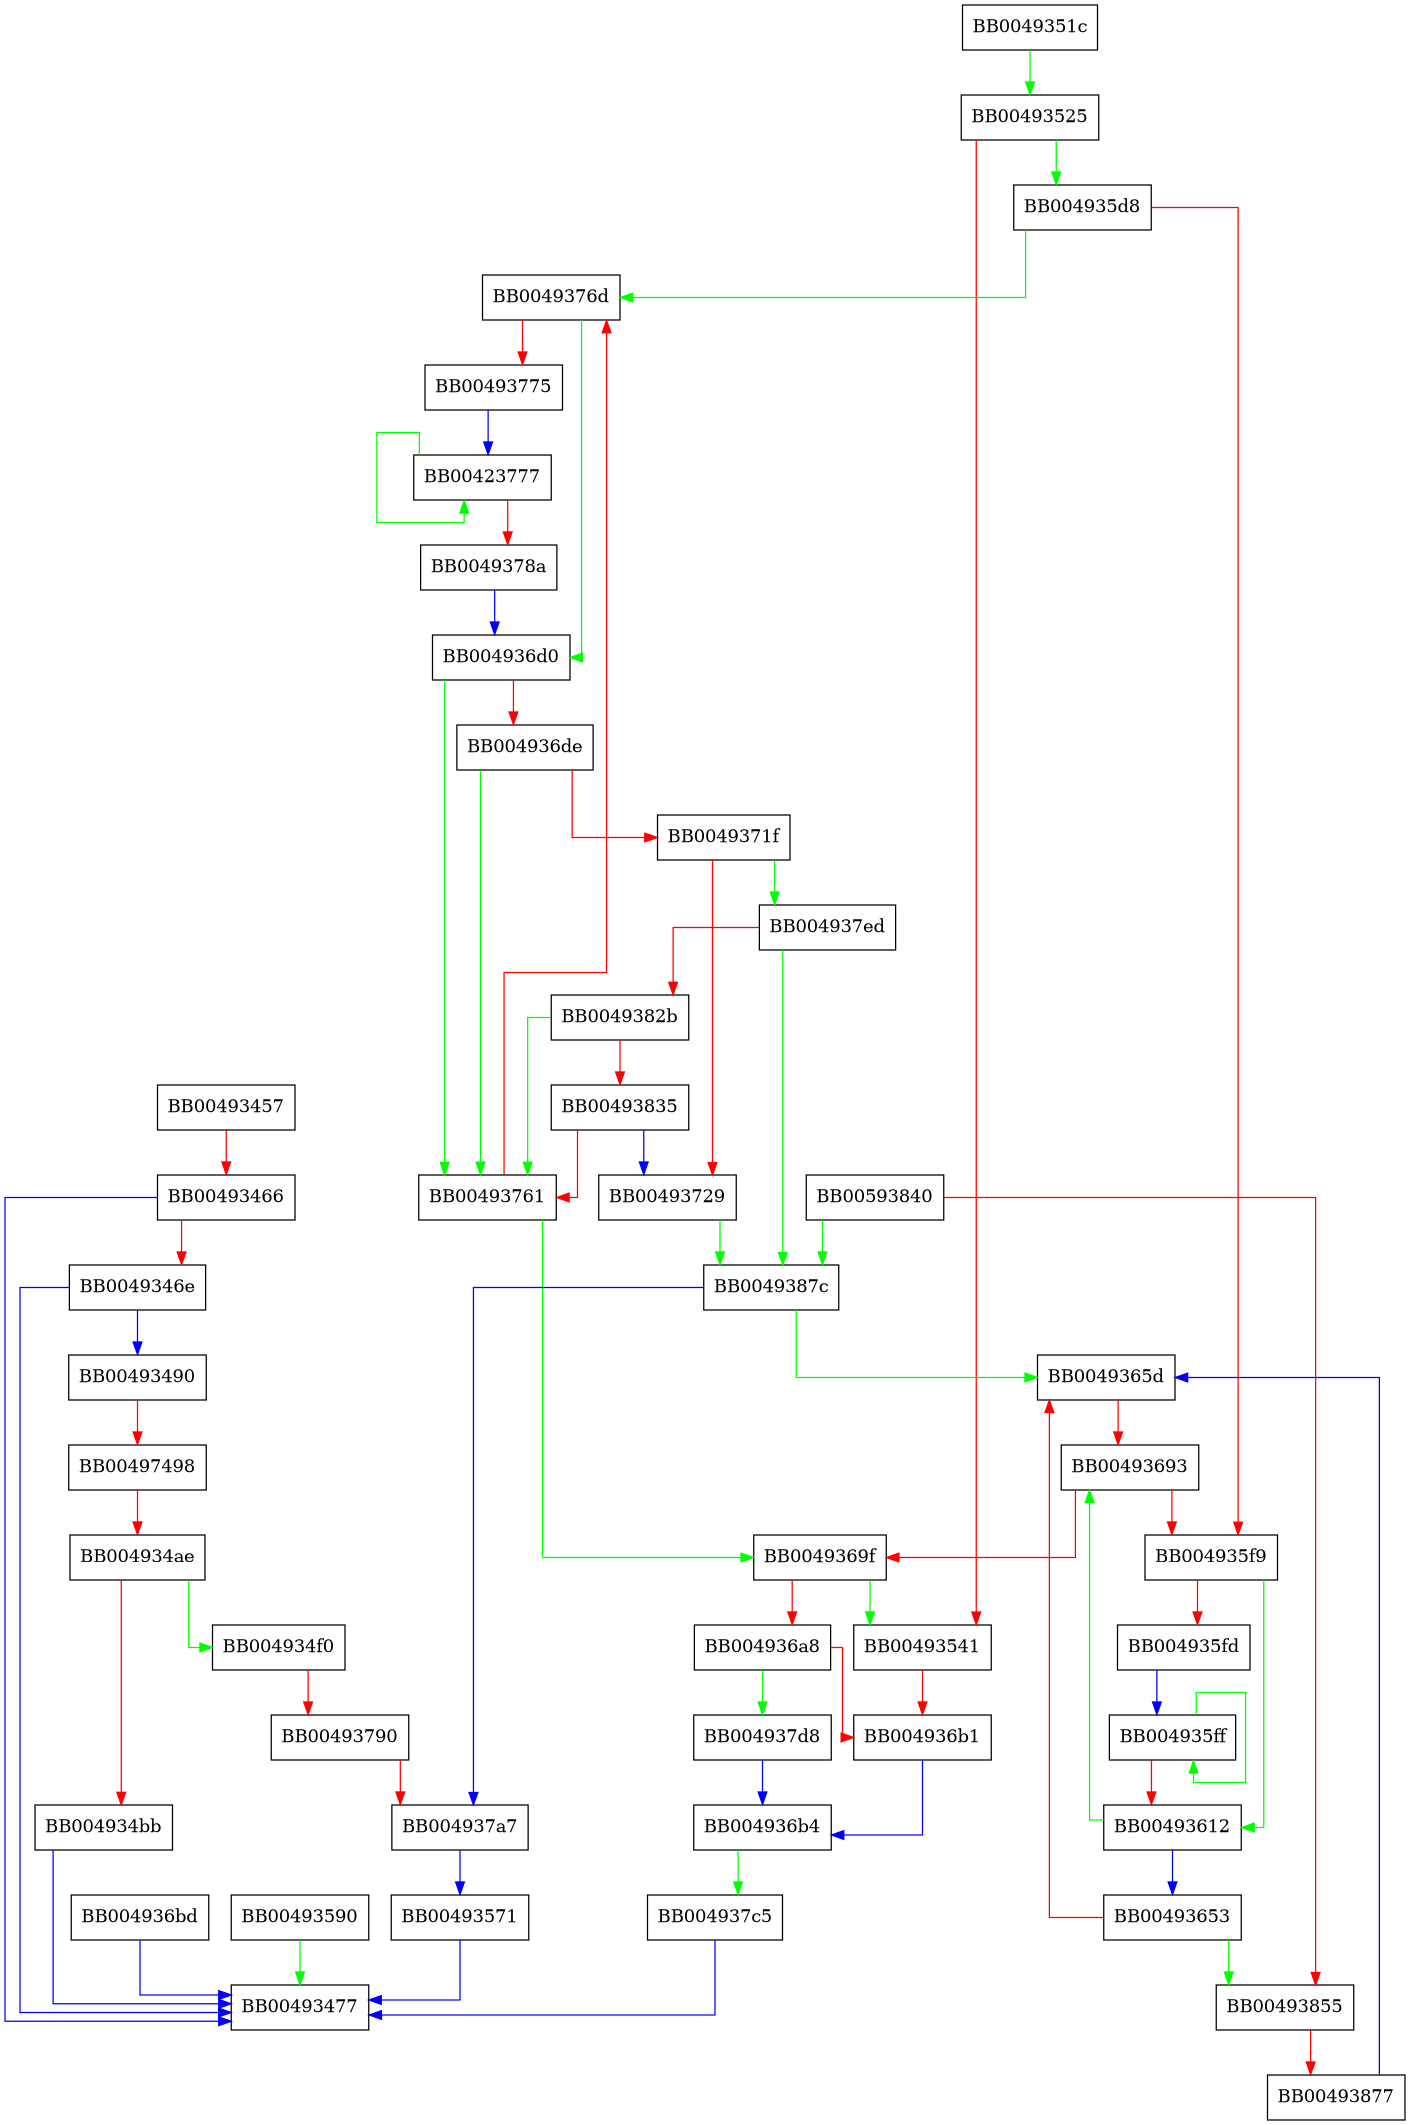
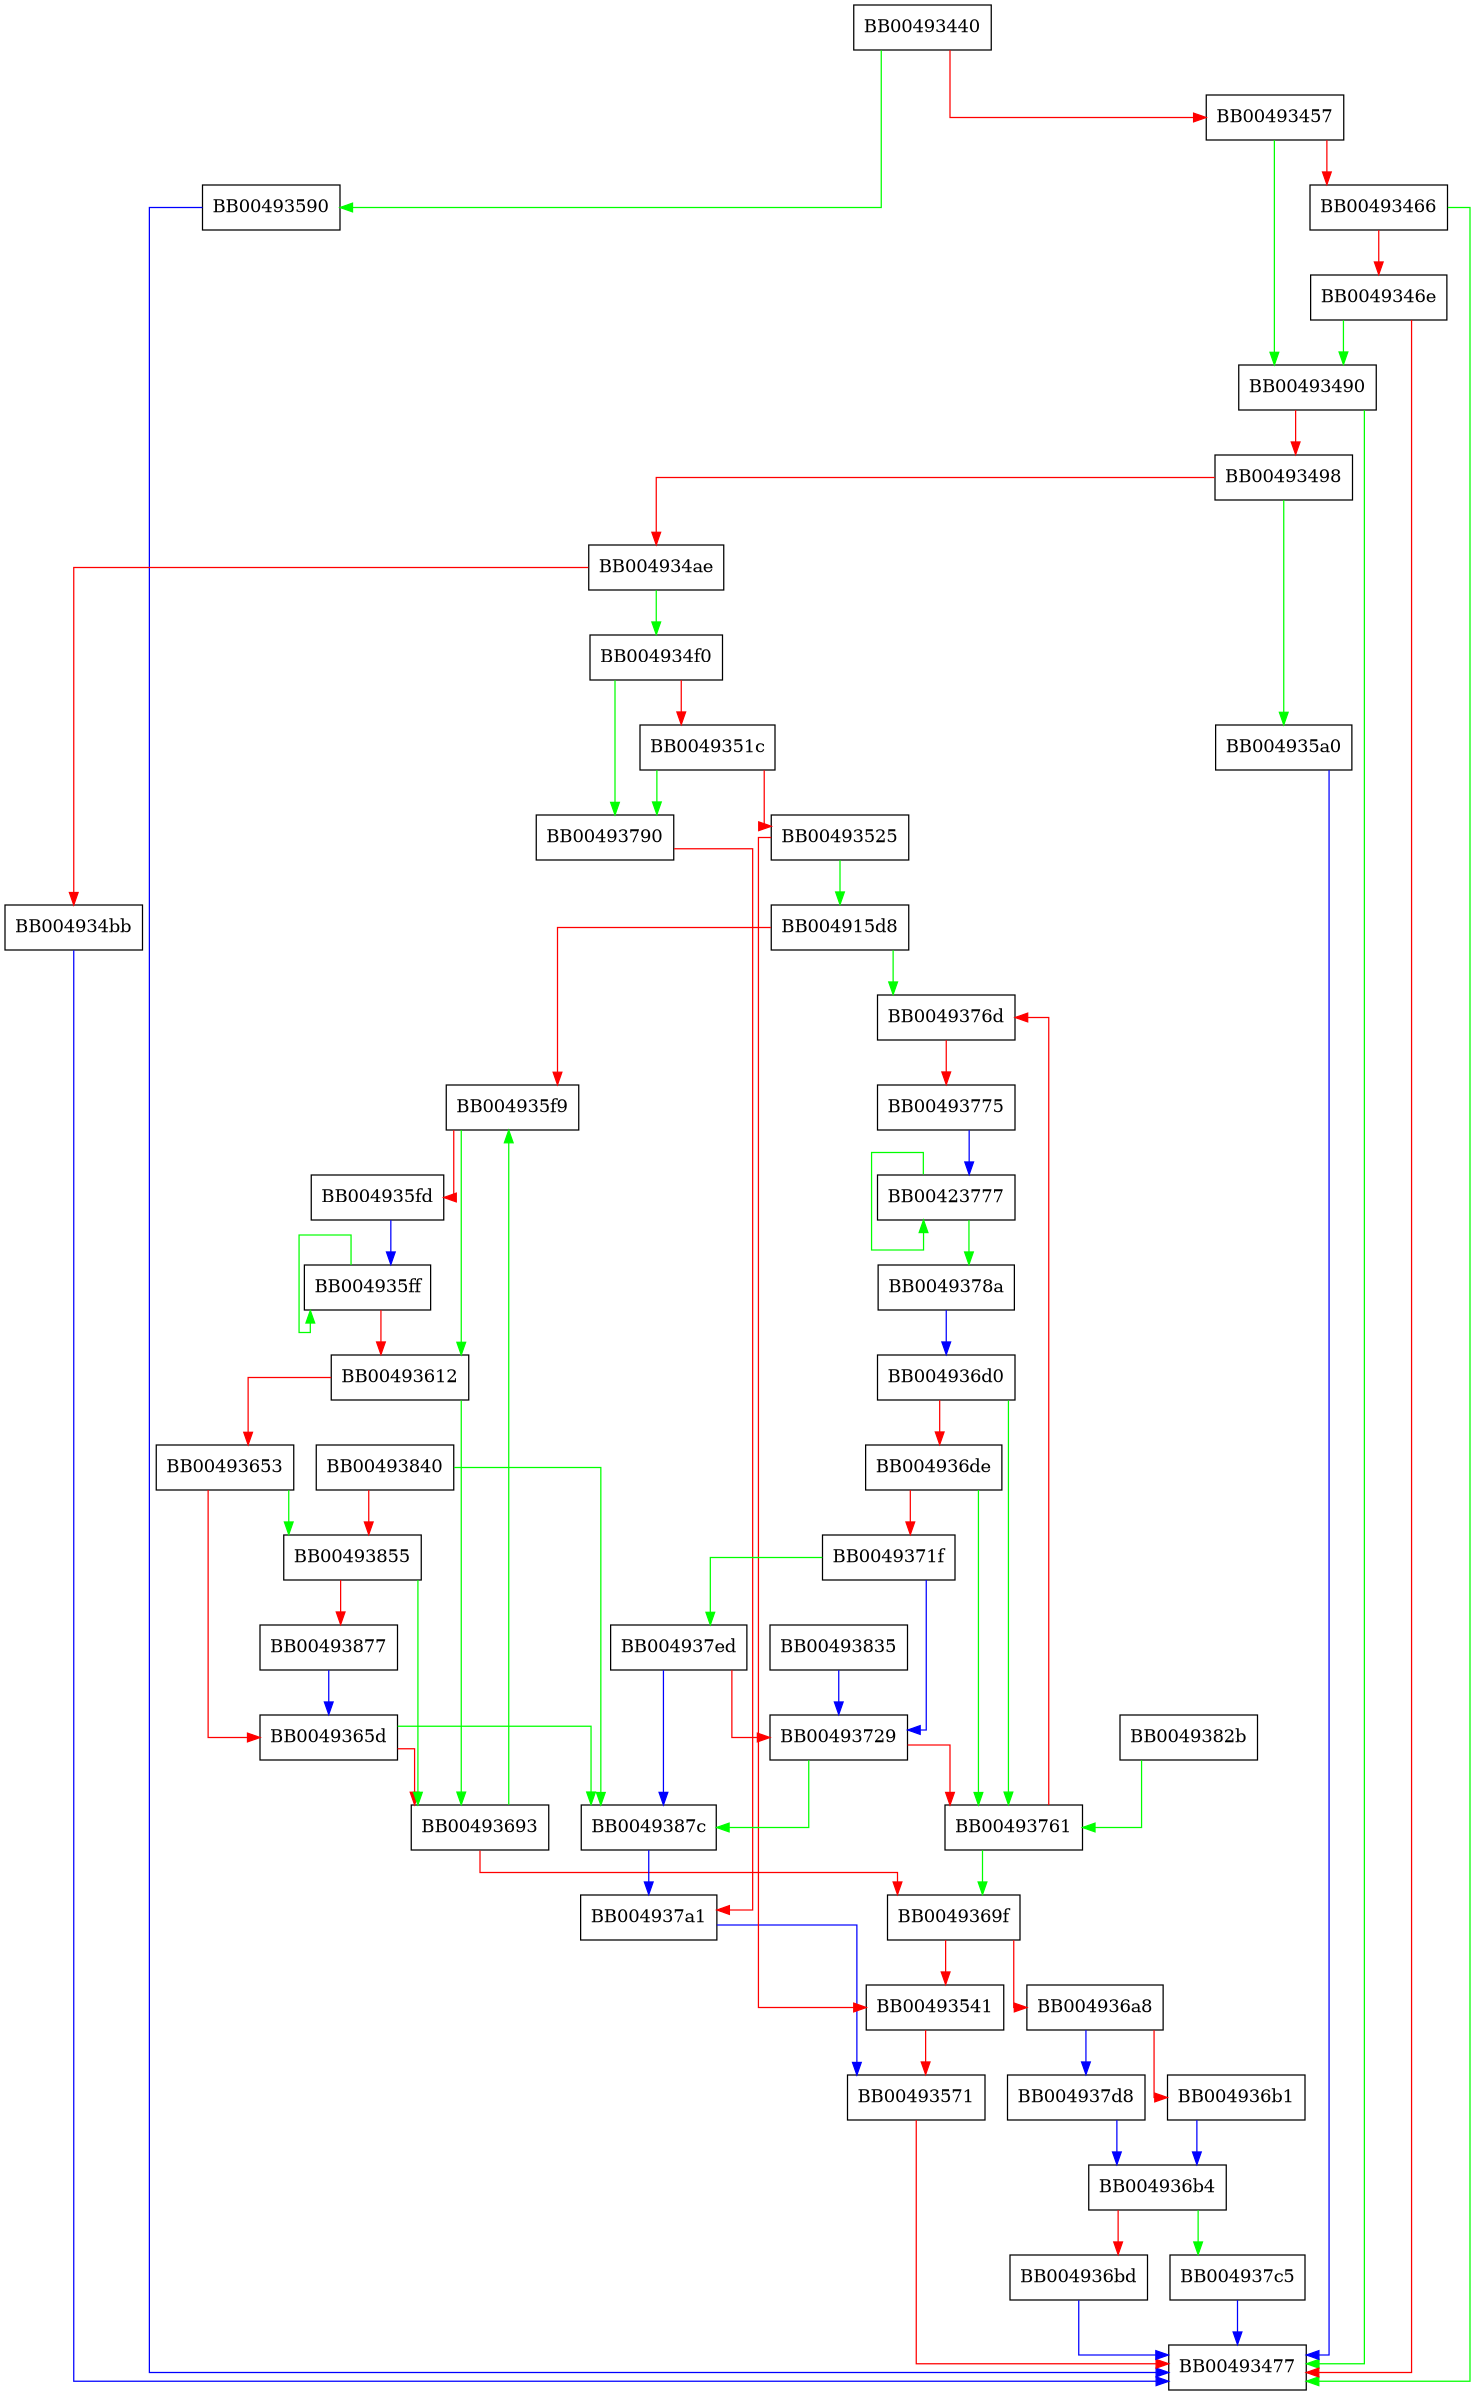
node "BB00493440": added
edge "BB0049351c" -> "BB00493525": color green -> red
node "BB004935d8": label "BB004935d8" -> "BB004915d8"
edge "BB00493457" -> "BB00493490": added
edge "BB0049376d" -> "BB004936d0": removed
edge "BB00423777" -> "BB0049378a": color red -> green
edge "BB004934f0" -> "BB0049351c": added
node "BB004935a0": added
edge "BB0049351c" -> "BB00493790": added
edge "BB004937ed" -> "BB0049382b": now "BB004937ed" -> "BB00493729"
edge "BB0049371f" -> "BB00493729": color red -> blue
edge "BB0049382b" -> "BB00493835": removed
edge "BB004937ed" -> "BB0049387c": color green -> blue
edge "BB00493835" -> "BB00493761": now "BB00493729" -> "BB00493761"
node "BB00593840": label "BB00593840" -> "BB00493840"
edge "BB0049346e" -> "BB00493490": color blue -> green
edge "BB0049387c" -> "BB0049365d": reversed
edge "BB00493490" -> "BB00493477": added
node "BB00497498": label "BB00497498" -> "BB00493498"
edge "BB00493693" -> "BB004935f9": color red -> green
edge "BB0049369f" -> "BB00493541": color green -> red
edge "BB00493466" -> "BB00493477": color blue -> green
edge "BB004934f0" -> "BB00493790": color red -> green
edge "BB00493855" -> "BB00493693": added
edge "BB004936a8" -> "BB004937d8": color green -> blue
edge "BB00493541" -> "BB004936b1": now "BB00493541" -> "BB00493571"
edge "BB0049346e" -> "BB00493477": color blue -> red
node "BB004937a7": label "BB004937a7" -> "BB004937a1"
edge "BB00493612" -> "BB00493653": color blue -> red
edge "BB00493590" -> "BB00493477": color green -> blue
edge "BB00493571" -> "BB00493477": color blue -> red
edge "BB004936b4" -> "BB004936bd": added
